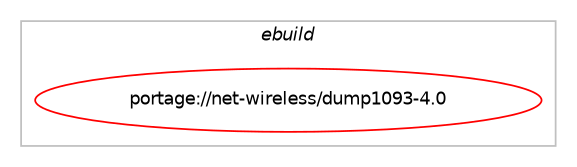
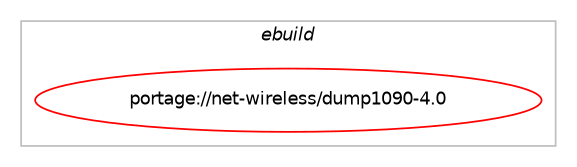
node "portage://net-wireless/dump1093-4.0": label "portage://net-wireless/dump1093-4.0" -> "portage://net-wireless/dump1090-4.0"
